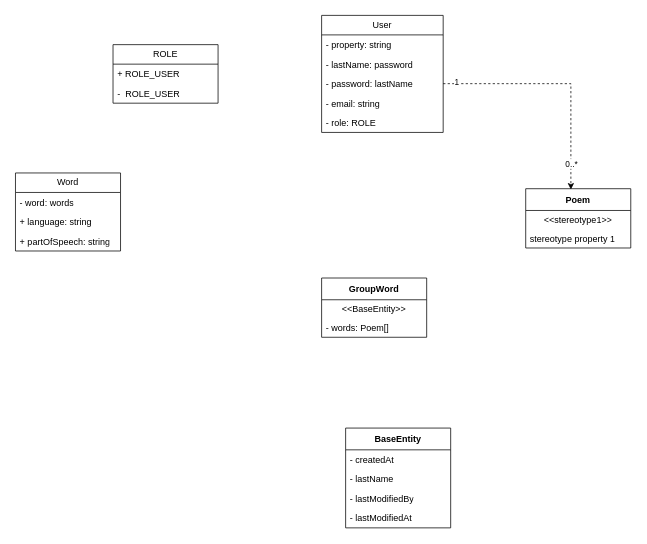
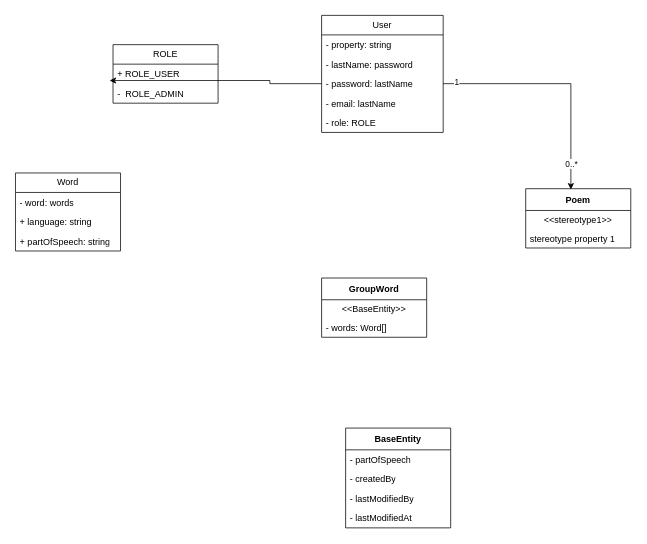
edge "- password: lastName" -> "+ ROLE_USER": added
edge "- password: lastName" -> "Poem": style dashed -> solid
node "- ROLE_USER": label "- ROLE_USER" -> "- ROLE_ADMIN"
node "- email: string": label "- email: string" -> "- email: lastName"
node "- words: Poem[]": label "- words: Poem[]" -> "- words: Word[]"
node "- createdAt": label "- createdAt" -> "- partOfSpeech"
node "- lastName": label "- lastName" -> "- createdBy"
